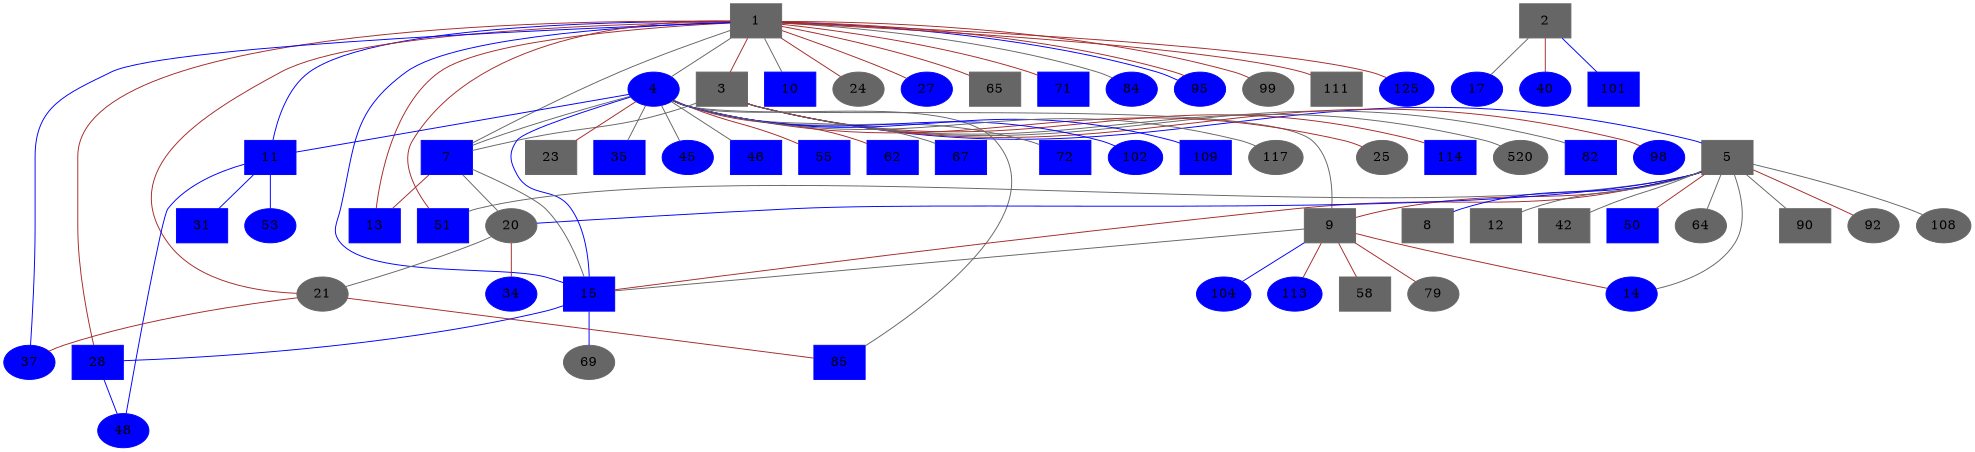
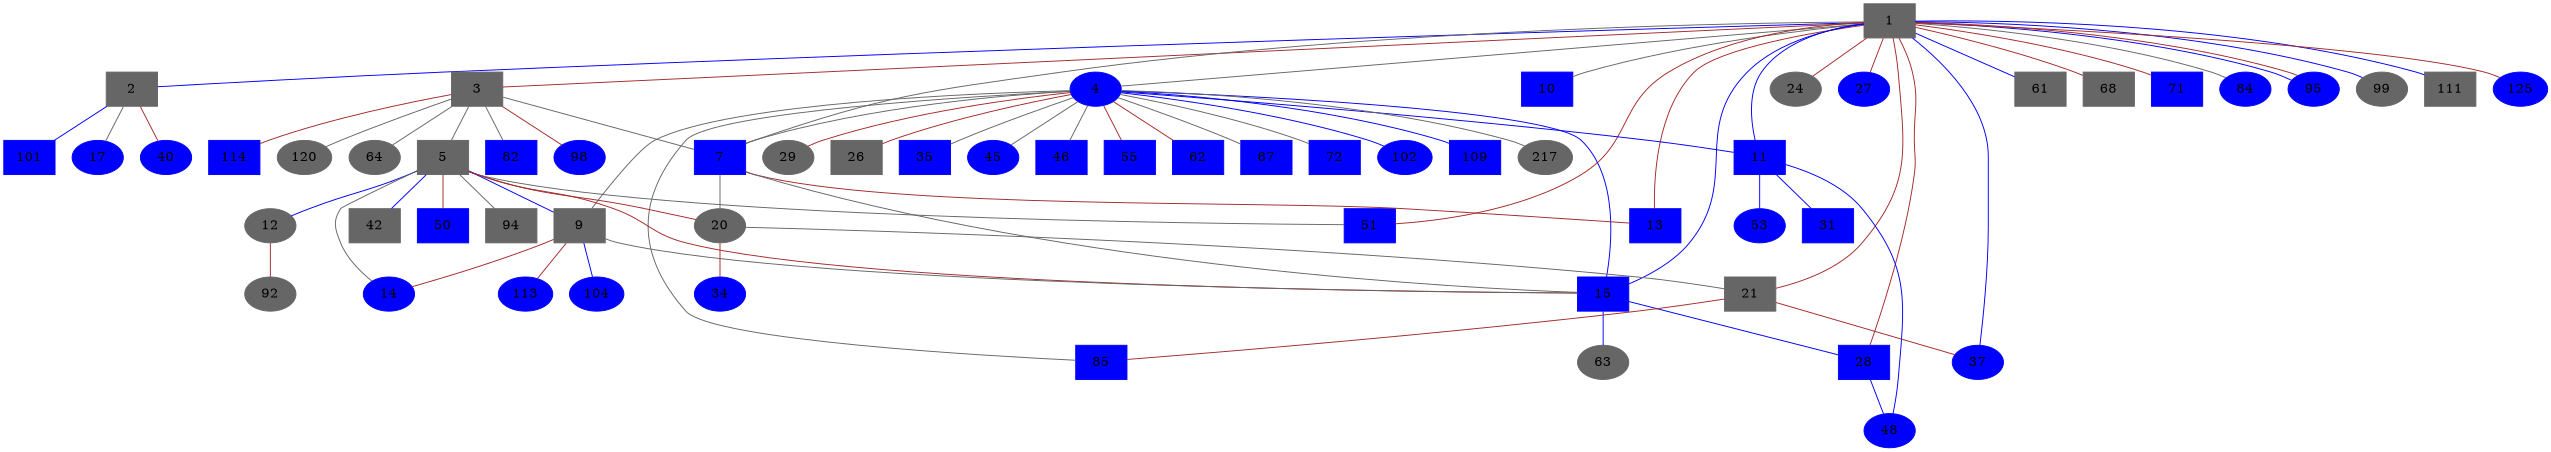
edge "1" -- "99": color brown -> blue
edge "1" -- "2": added
edge "1" -- "111": color brown -> blue
node "65": label "65" -> "68"
node "61": added
edge "3" -- "5": color blue -> gray40
node "23": label "23" -> "26"
node "117": label "117" -> "217"
node "25": label "25" -> "29"
node "520": label "520" -> "120"
edge "5" -- "12": color gray40 -> blue
edge "5" -- "64": now "3" -- "64"
edge "5" -- "92": now "12" -- "92"
edge "5" -- "42": color gray40 -> blue
edge "5" -- "9": color brown -> blue
edge "5" -- "20": color blue -> brown
node "8": removed
node "12": shape box -> ellipse
node "90": label "90" -> "94"
node "108": removed
node "21": shape ellipse -> box
node "58": removed
node "79": removed
node "69": label "69" -> "63"
